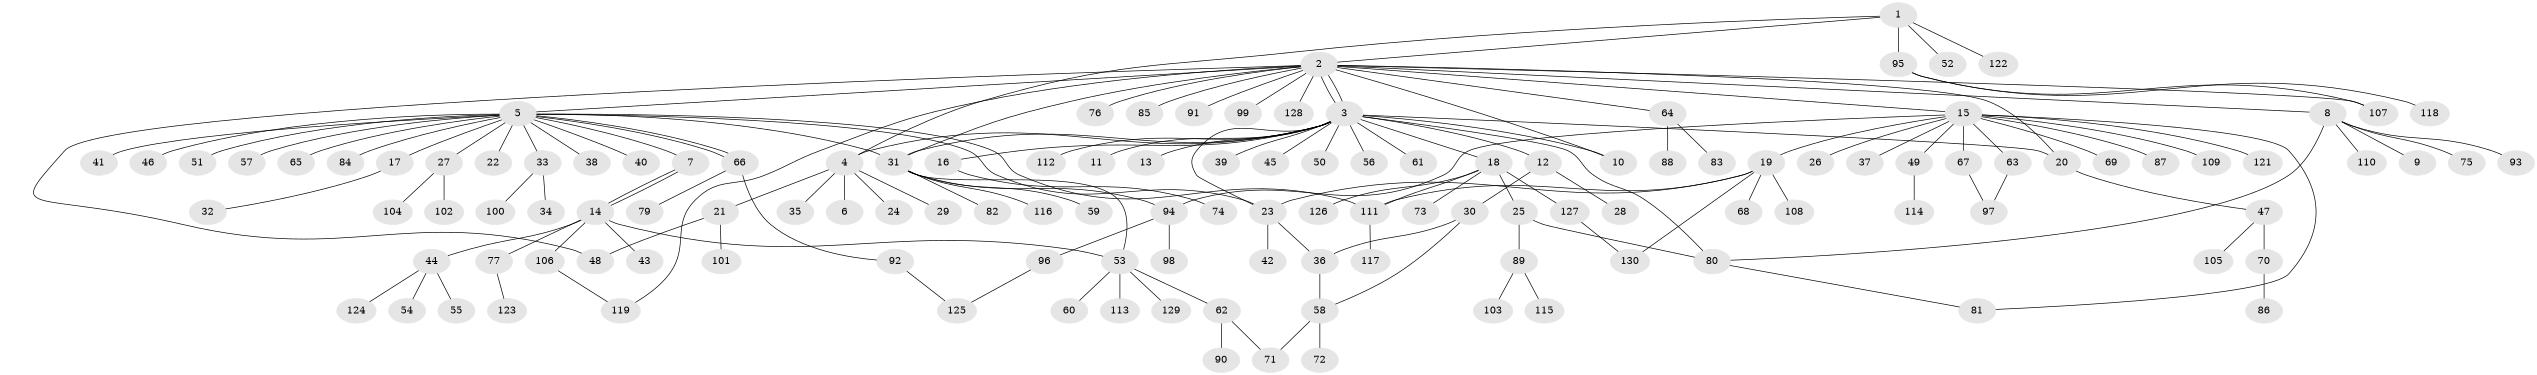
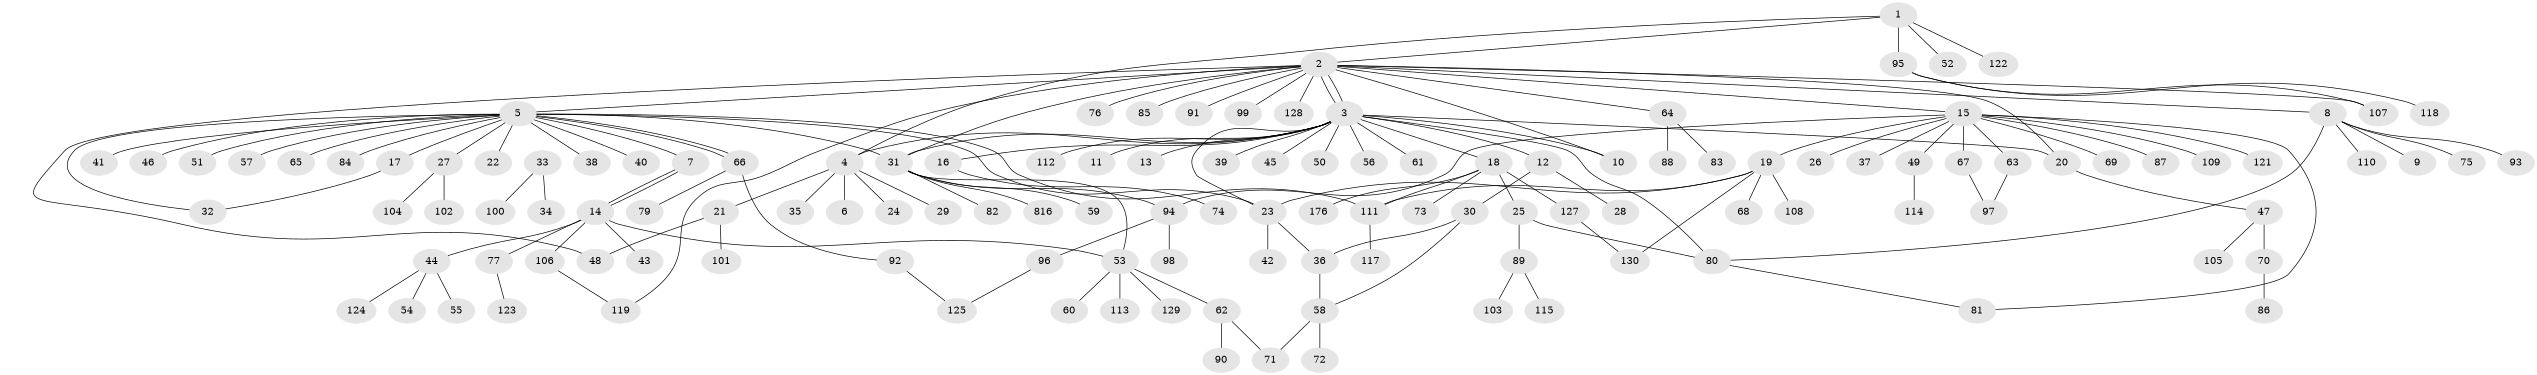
edge "5" -- "33": now "5" -- "32"
node "116": label "116" -> "816"
node "126": label "126" -> "176"
